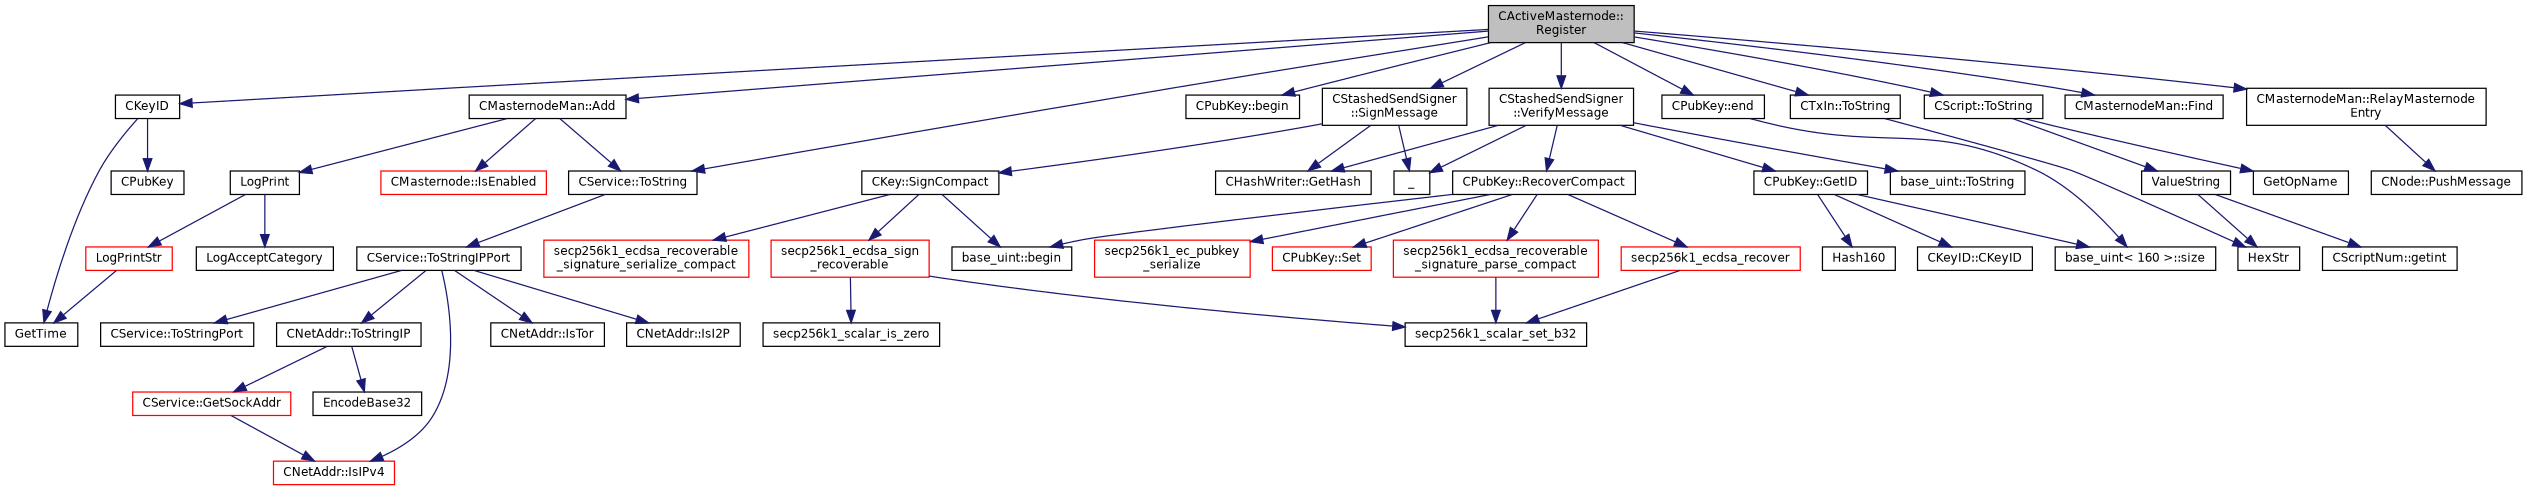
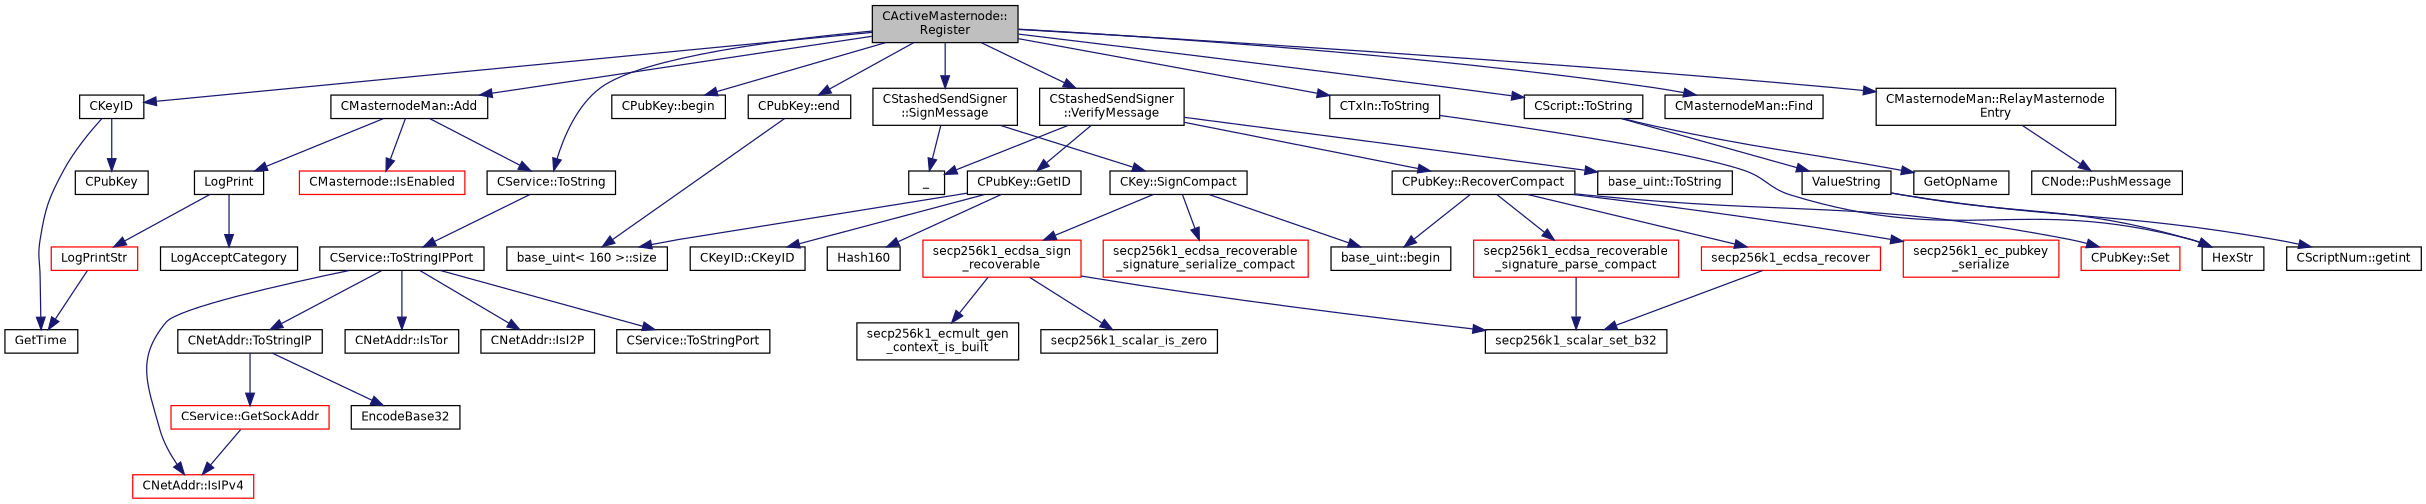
node "CHashWriter::GetHash": removed
node "secp256k1_ecmult_gen _context_is_built": added
